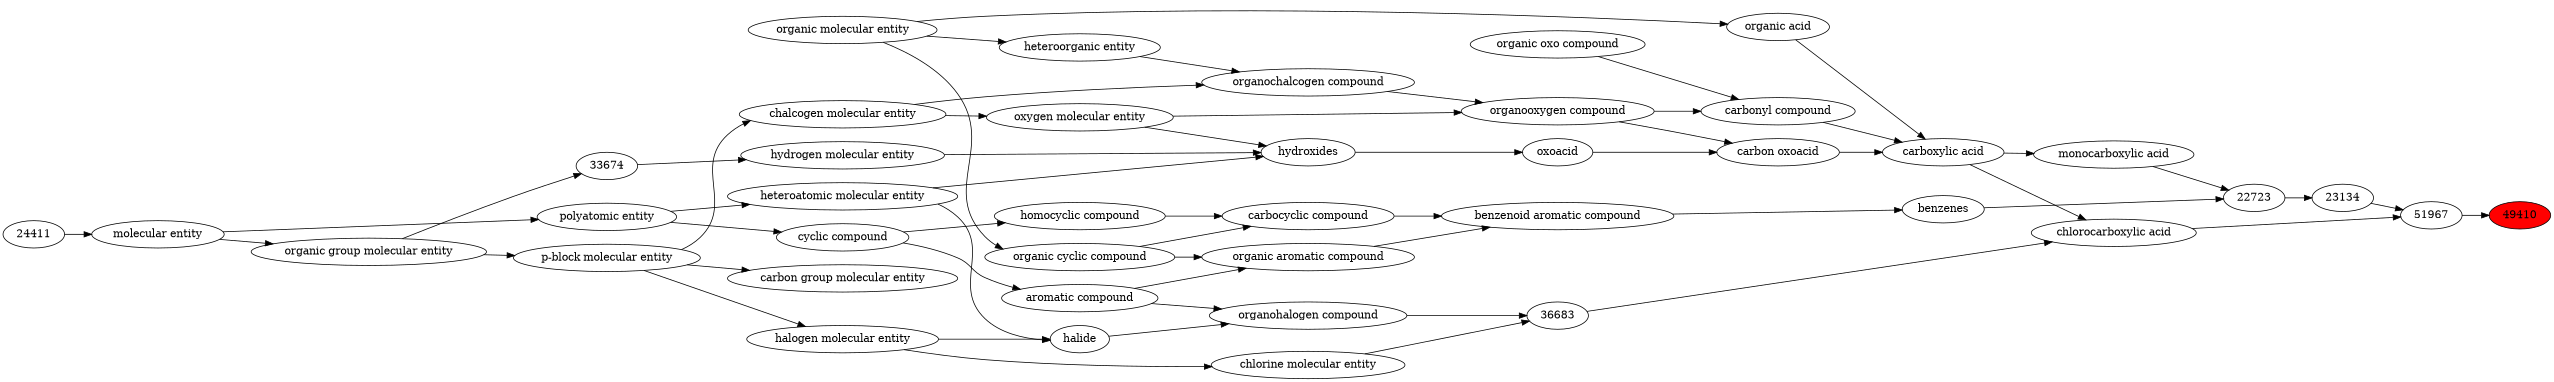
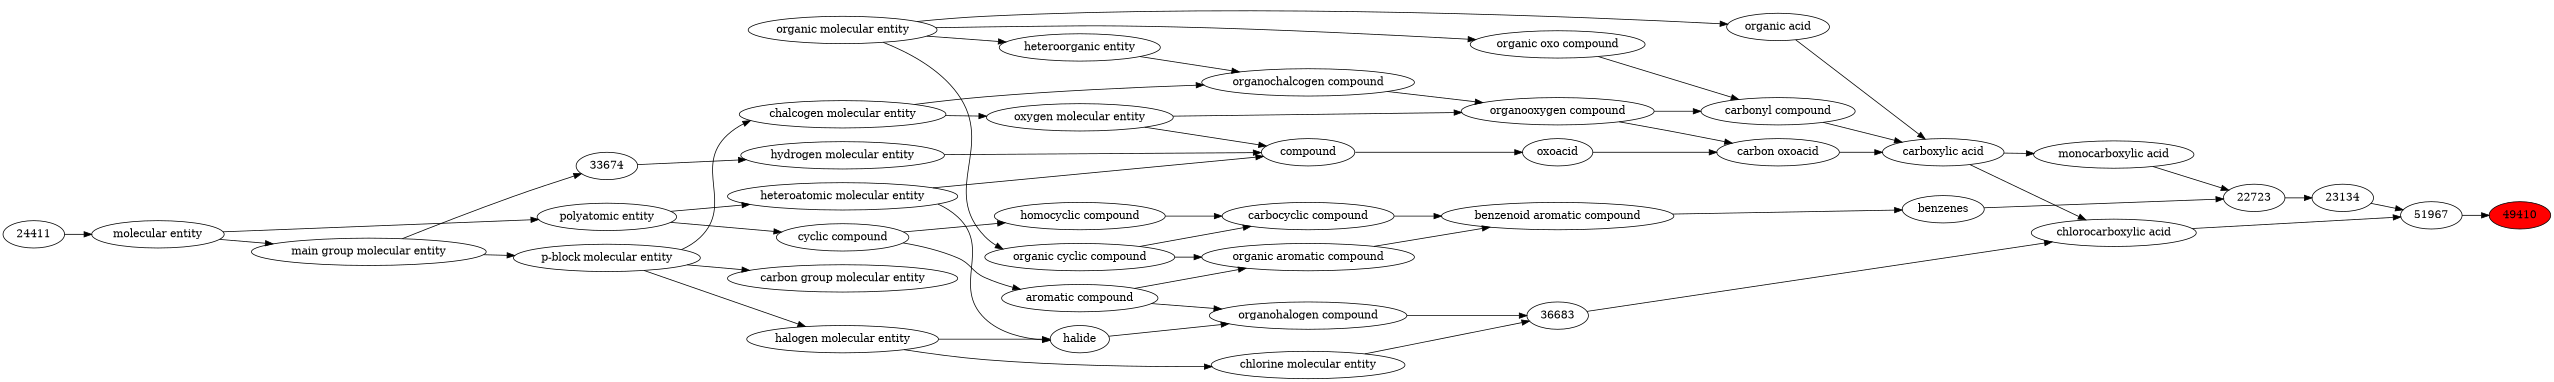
edge "organic molecular entity" -> "organic oxo compound": added
node "hydroxides": label "hydroxides" -> "compound"
node "organic group molecular entity": label "organic group molecular entity" -> "main group molecular entity"
